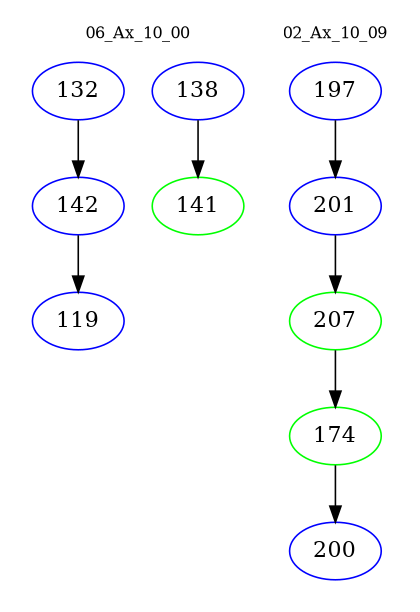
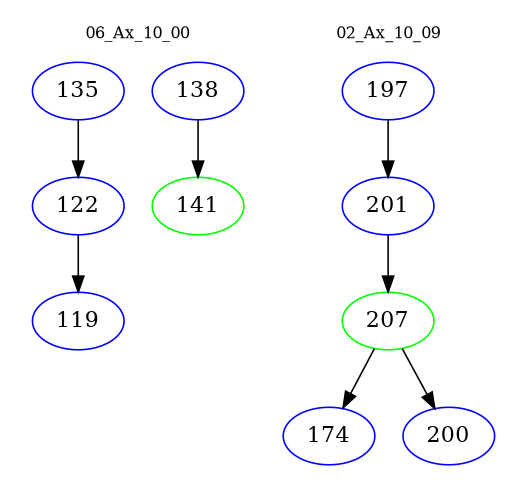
node "132": label "132" -> "135"
node "142": label "142" -> "122"
node "174": color green -> blue
edge "174" -> "200": now "207" -> "200"
